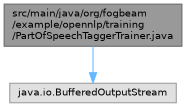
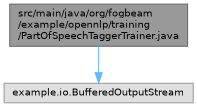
node "java.io.BufferedOutputStream": label "java.io.BufferedOutputStream" -> "example.io.BufferedOutputStream"
